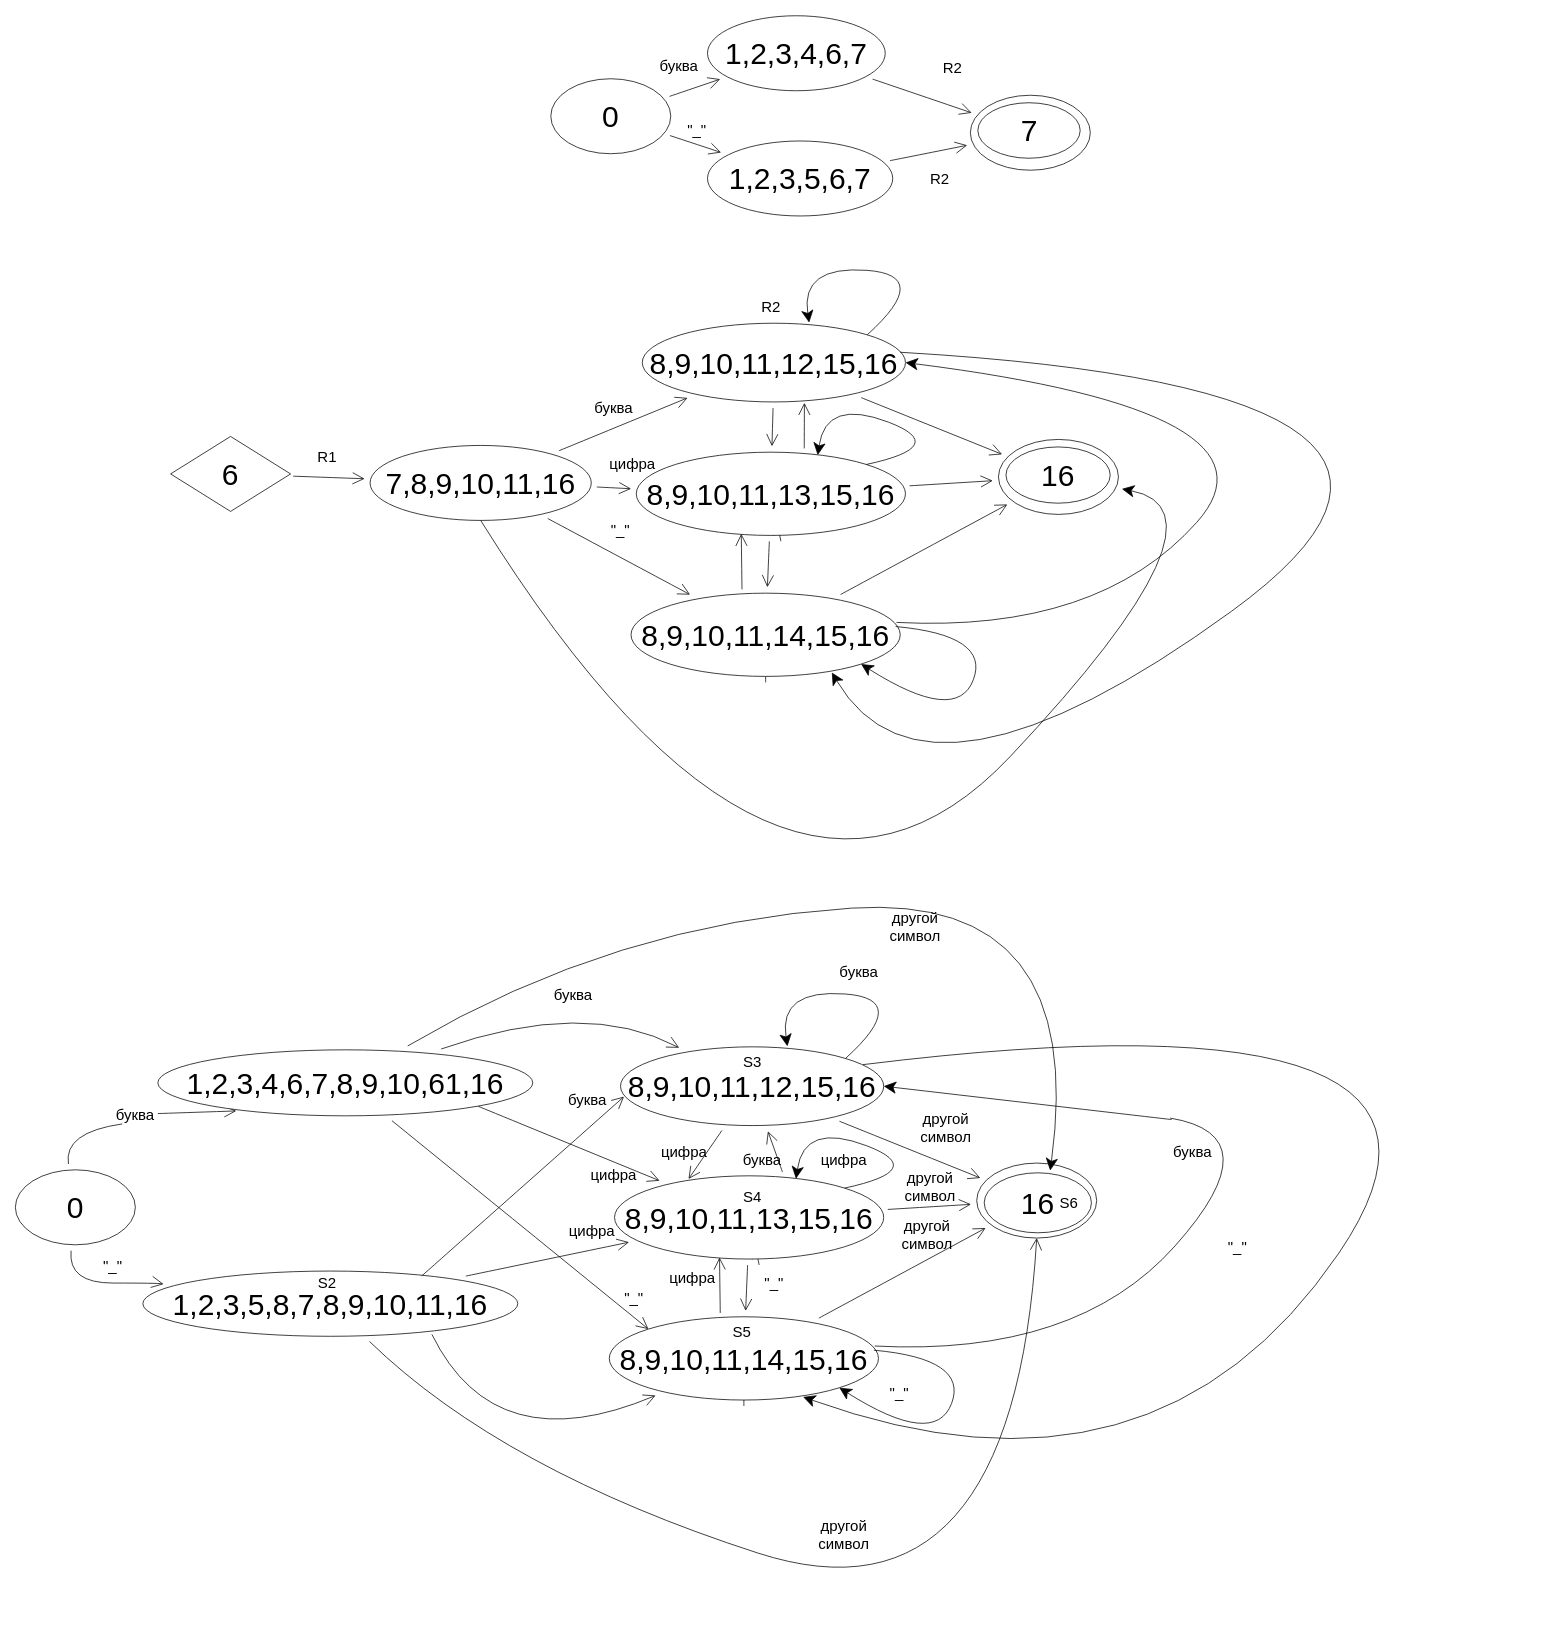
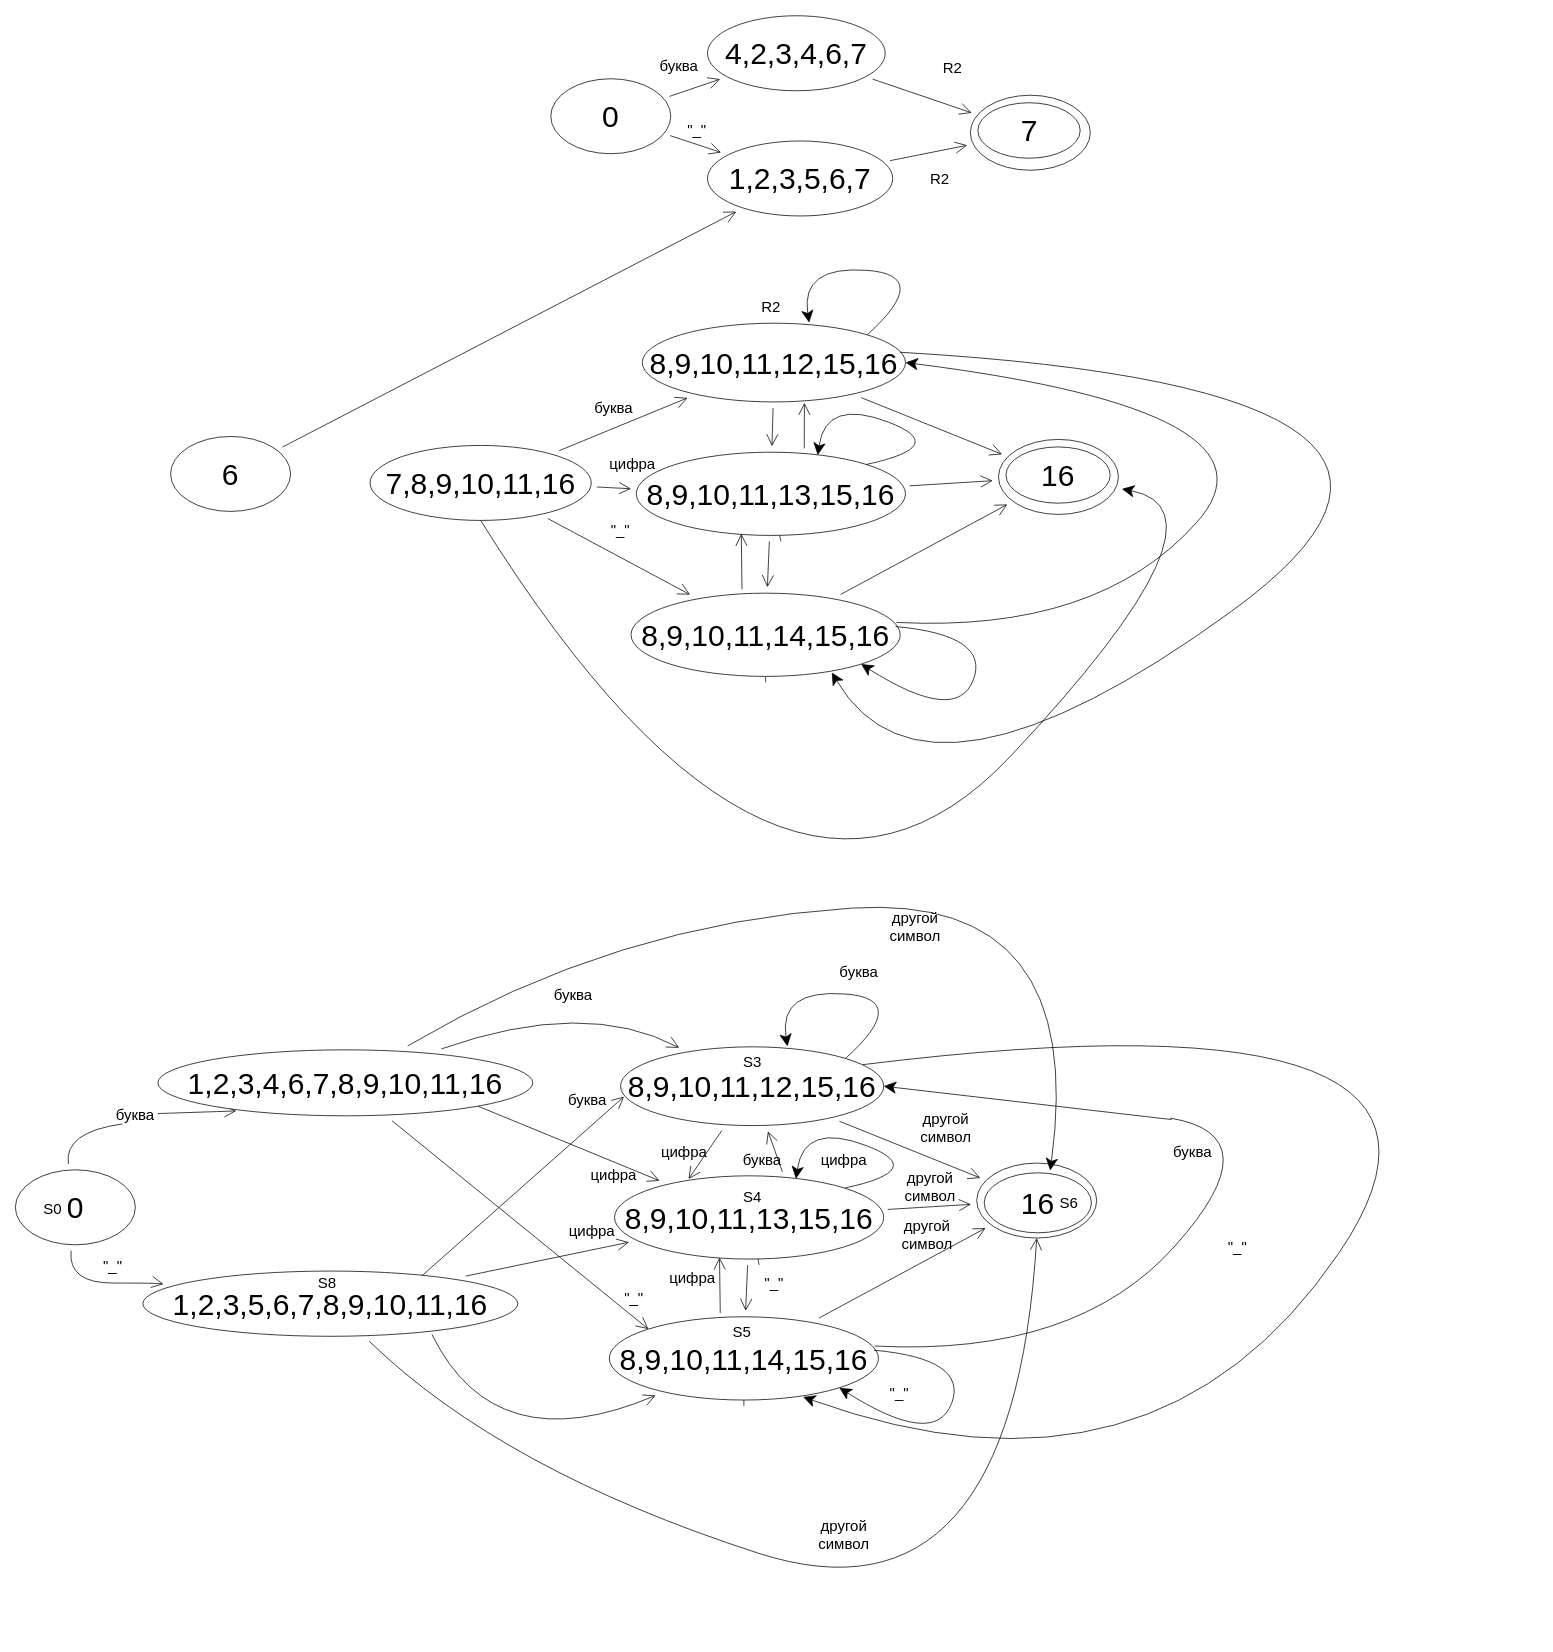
node "1,2,3,4,6,7": label "1,2,3,4,6,7" -> "4,2,3,4,6,7"
node "R1": removed
node "6": shape diamond -> ellipse
edge "6" -> "7,8,9,10,11,16": now "6" -> "1,2,3,5,6,7"
node "1,2,3,4,6,7,8,9,10,61,16": label "1,2,3,4,6,7,8,9,10,61,16" -> "1,2,3,4,6,7,8,9,10,11,16"
node "S0": added
node "S2": label "S2" -> "S8"
node "1,2,3,5,8,7,8,9,10,11,16": label "1,2,3,5,8,7,8,9,10,11,16" -> "1,2,3,5,6,7,8,9,10,11,16"
